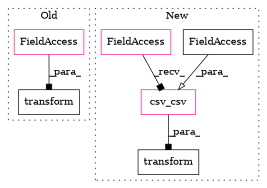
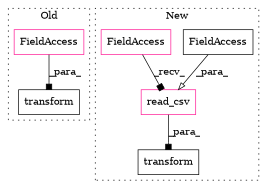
node "csv_csv": label "csv_csv" -> "read_csv"
